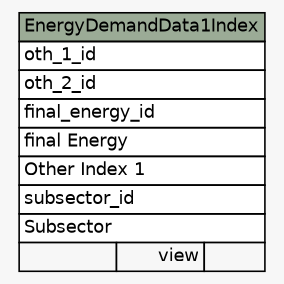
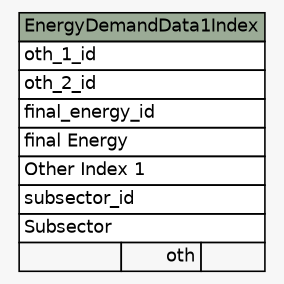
node "EnergyDemandData1Index": text "view" -> "oth"
